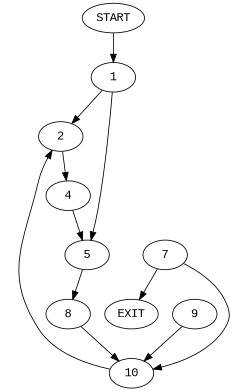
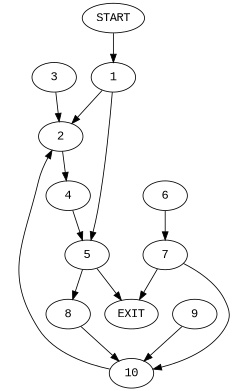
node "3": added
node "6": added
edge "5" -> "EXIT": added
